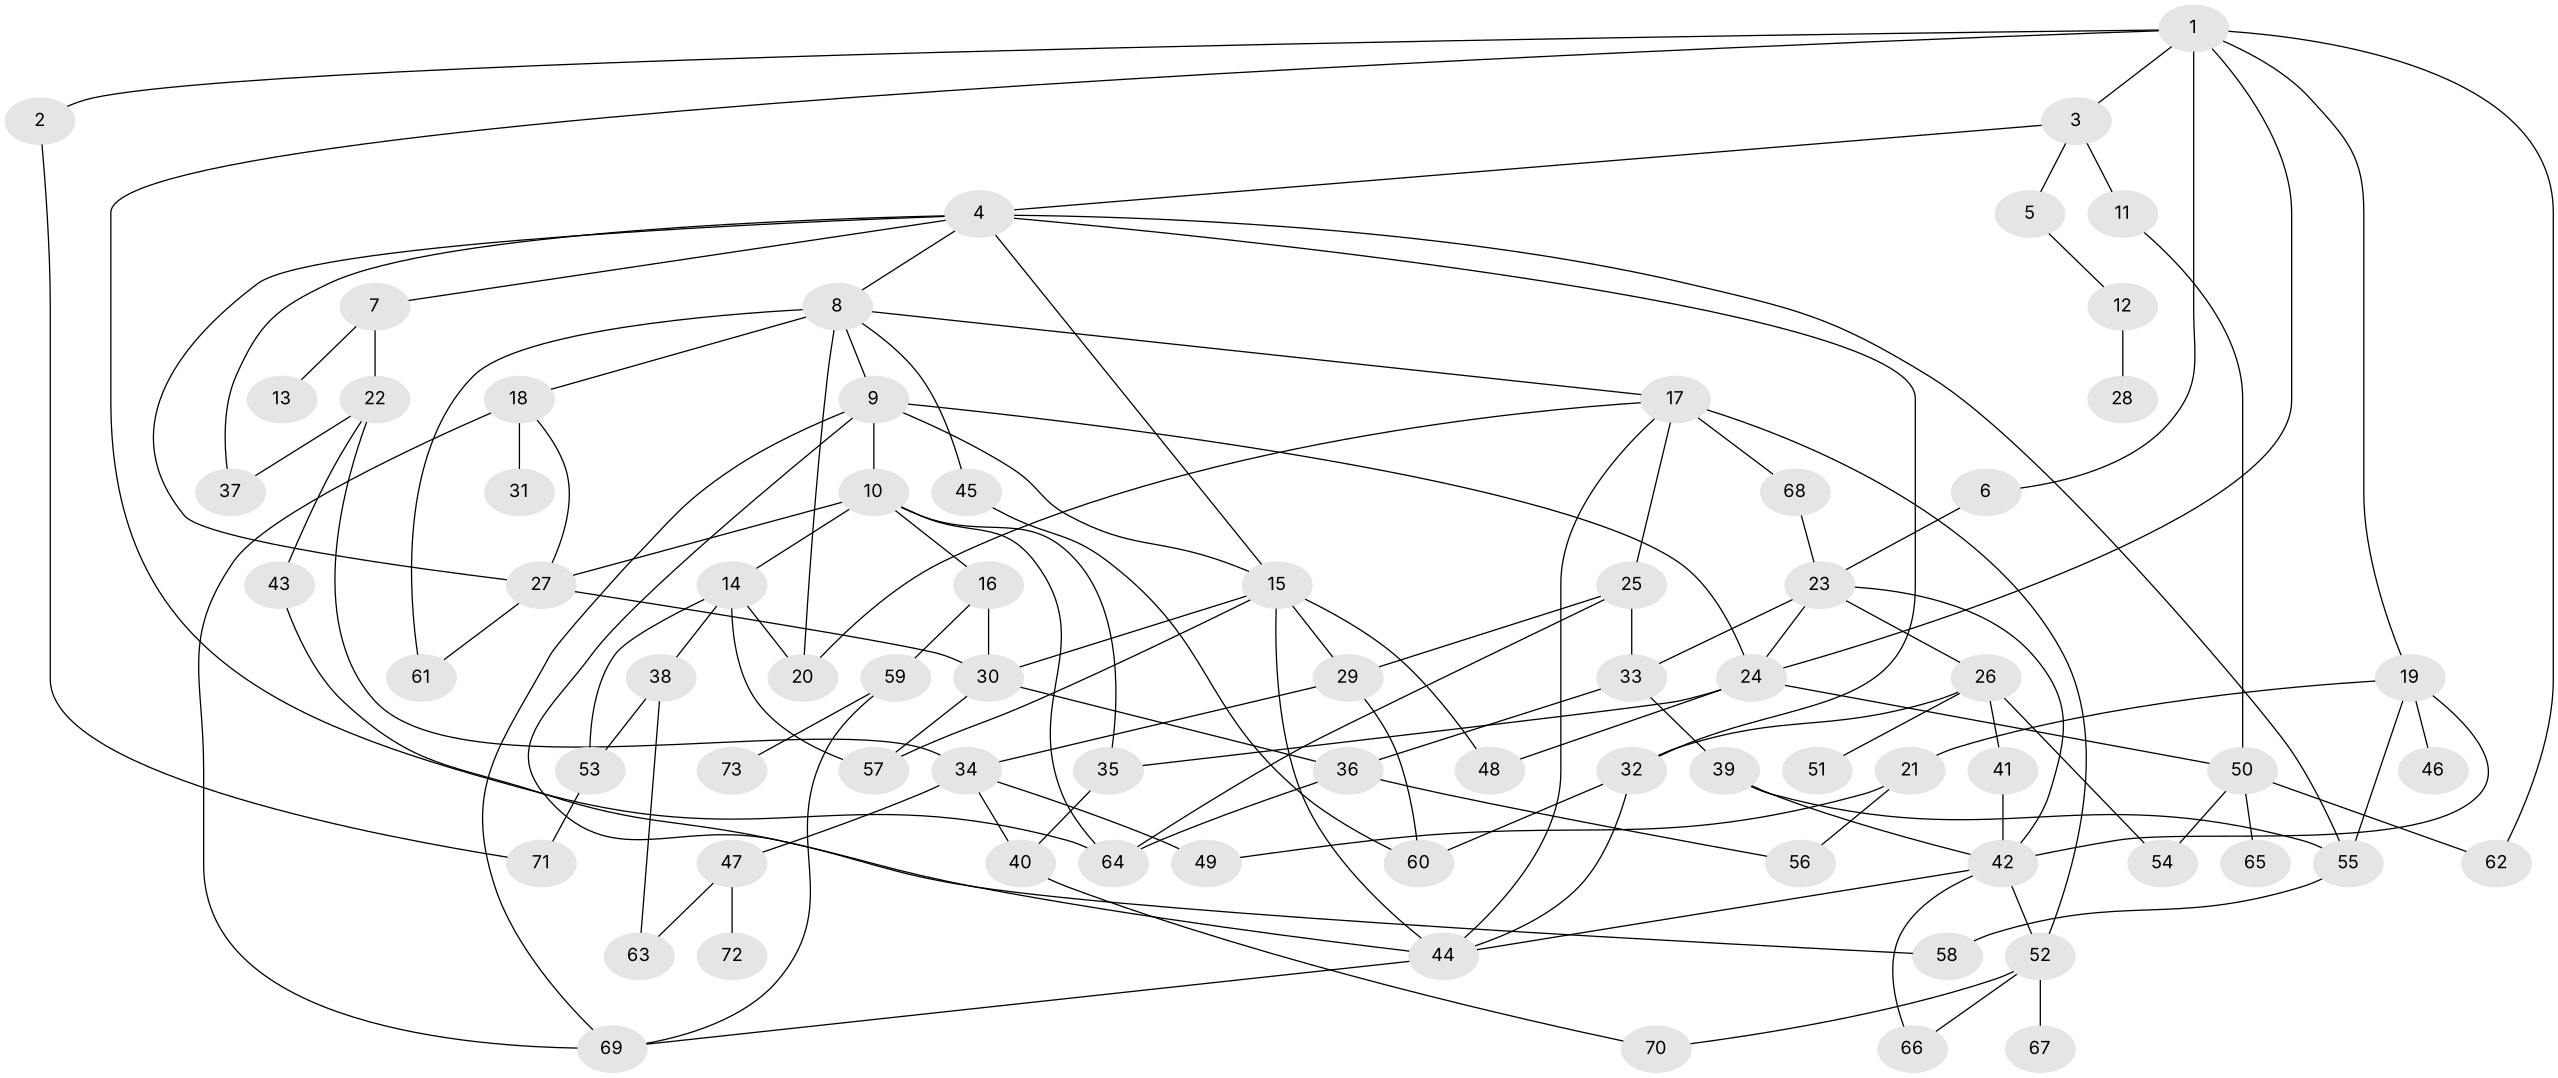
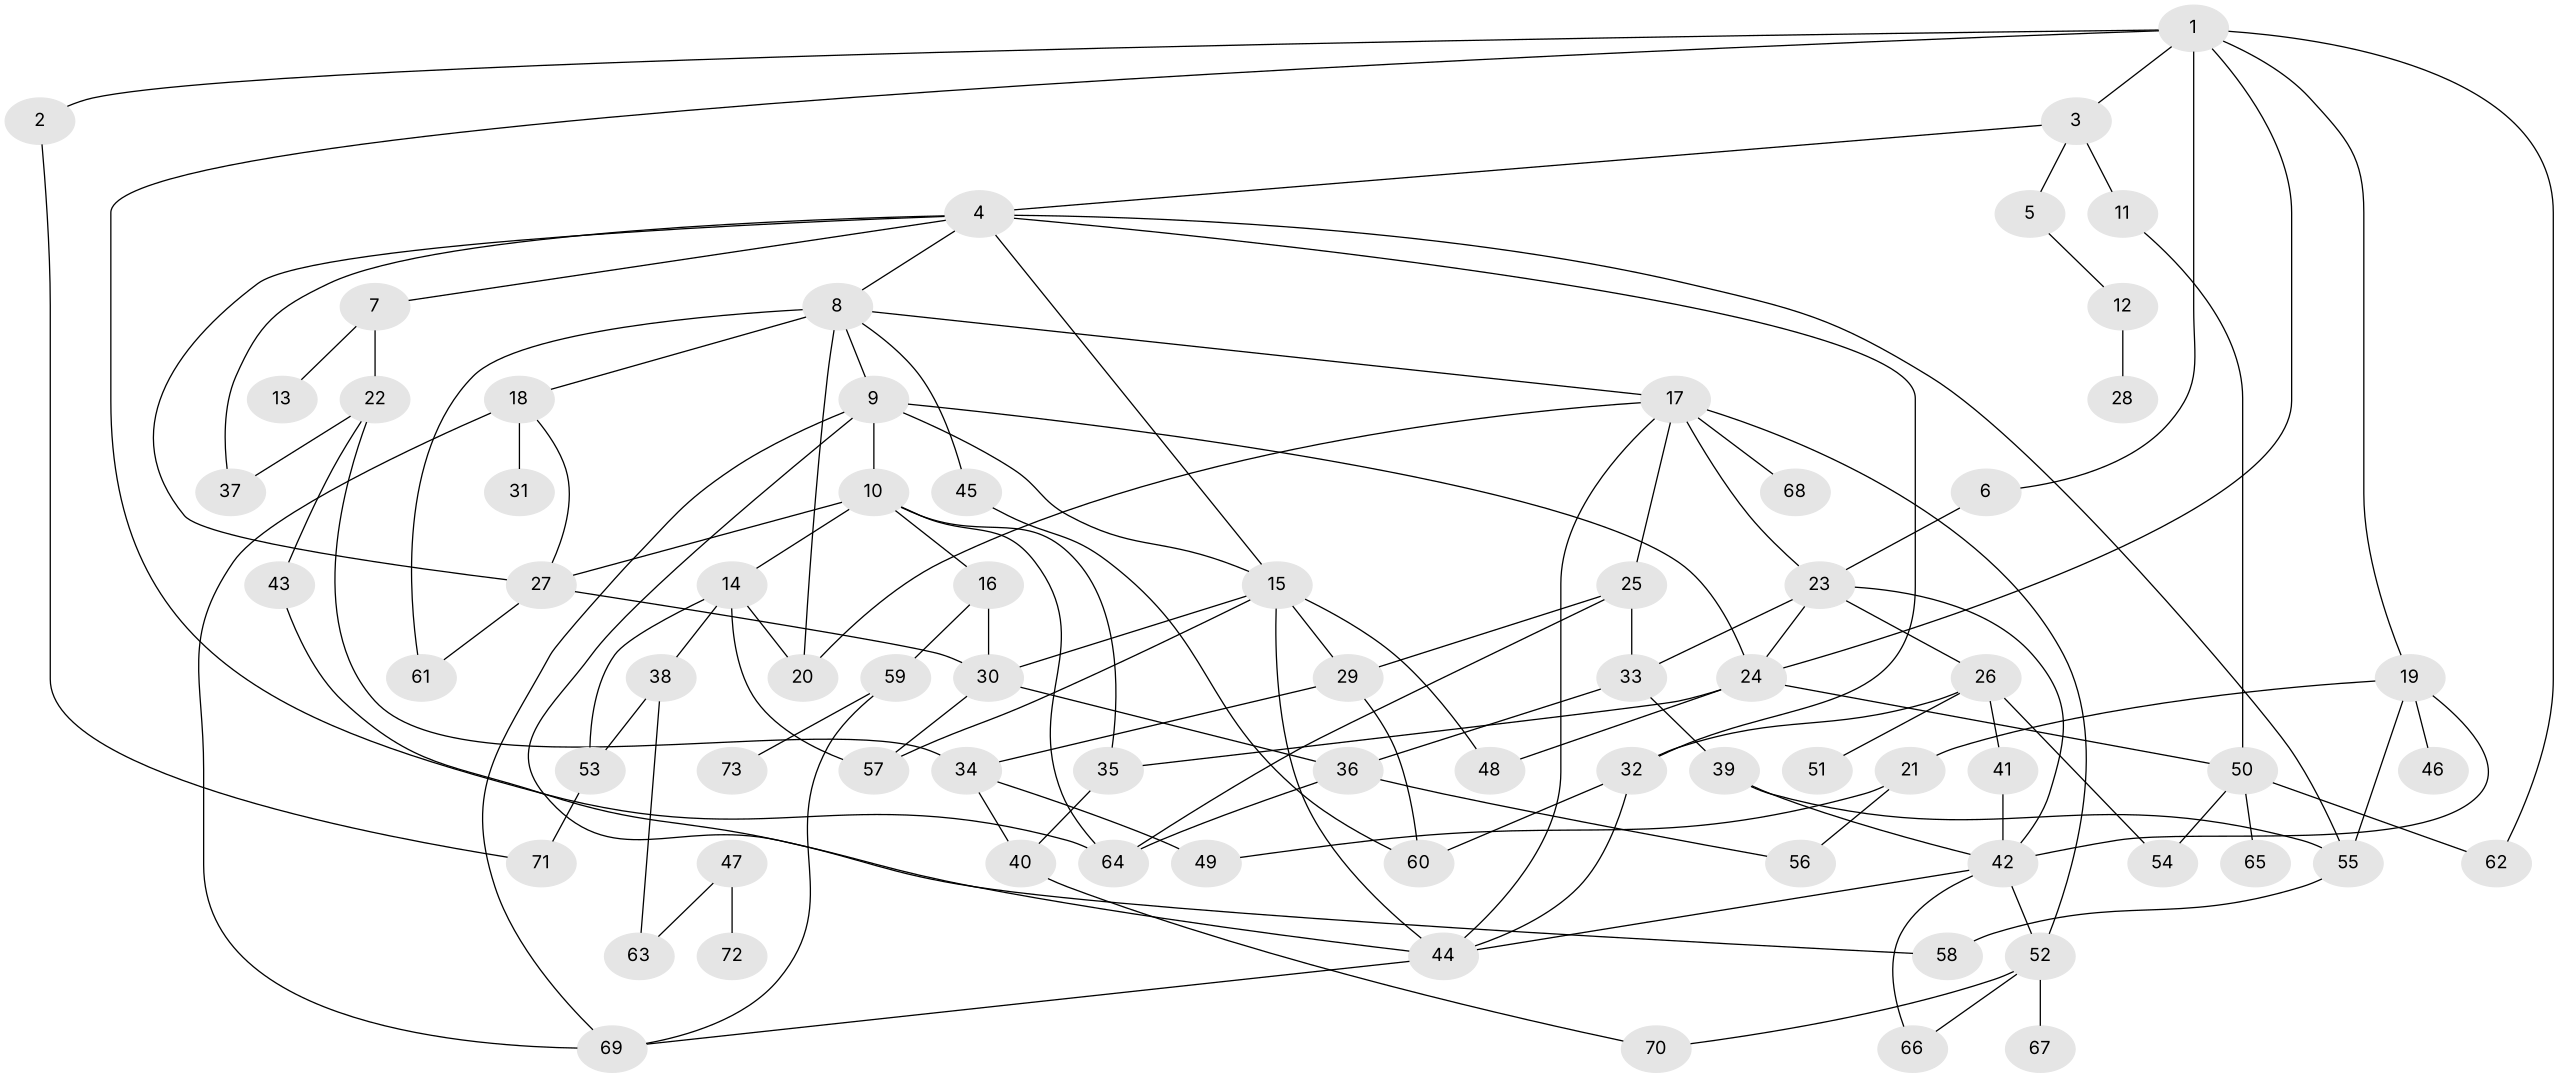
edge "68" -- "23": now "17" -- "23"
edge "34" -- "47": removed
